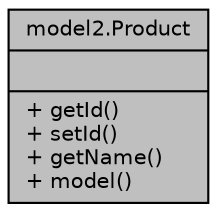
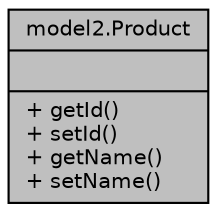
node "model2.Product": text "+ model()" -> "+ setName()"
